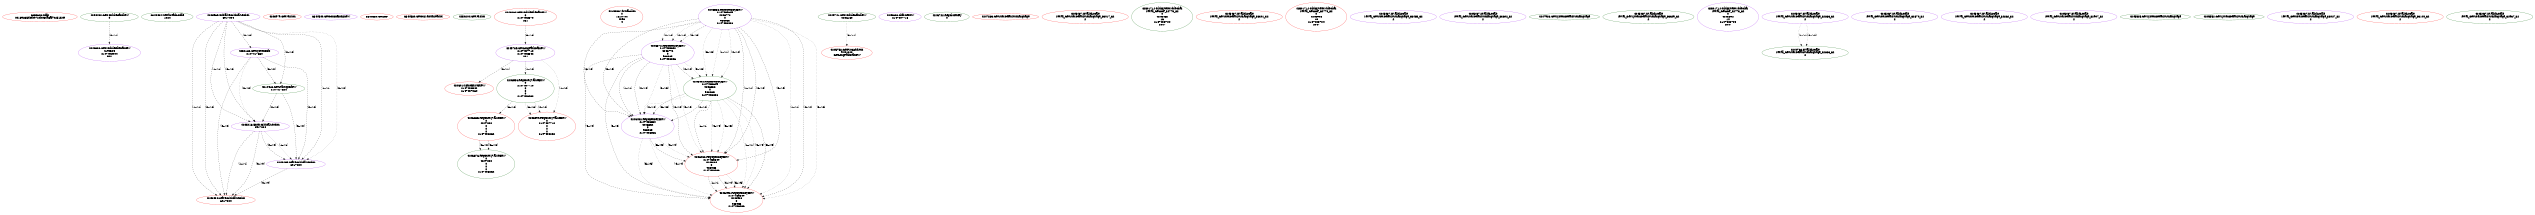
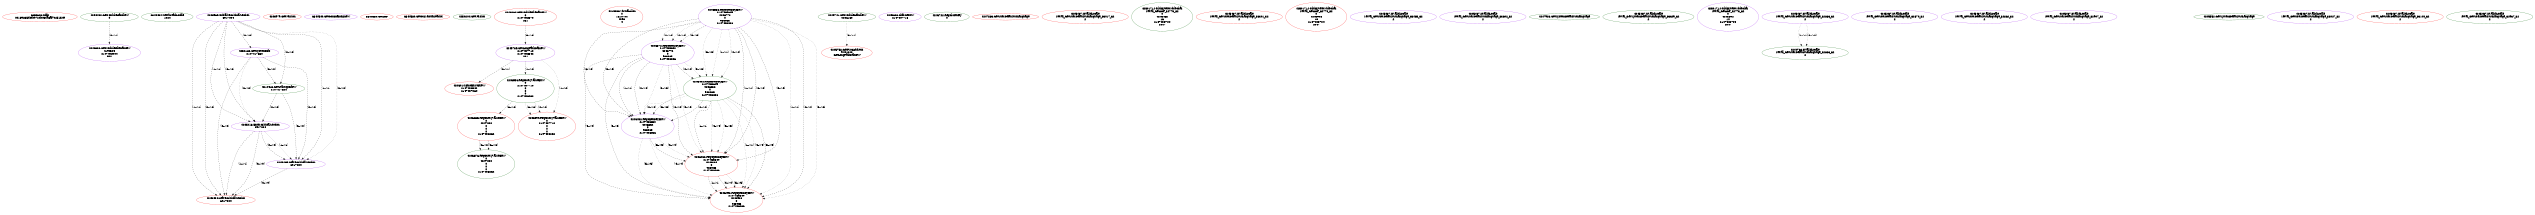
node "4245525.GetSystemDefaultUILanguage": removed
